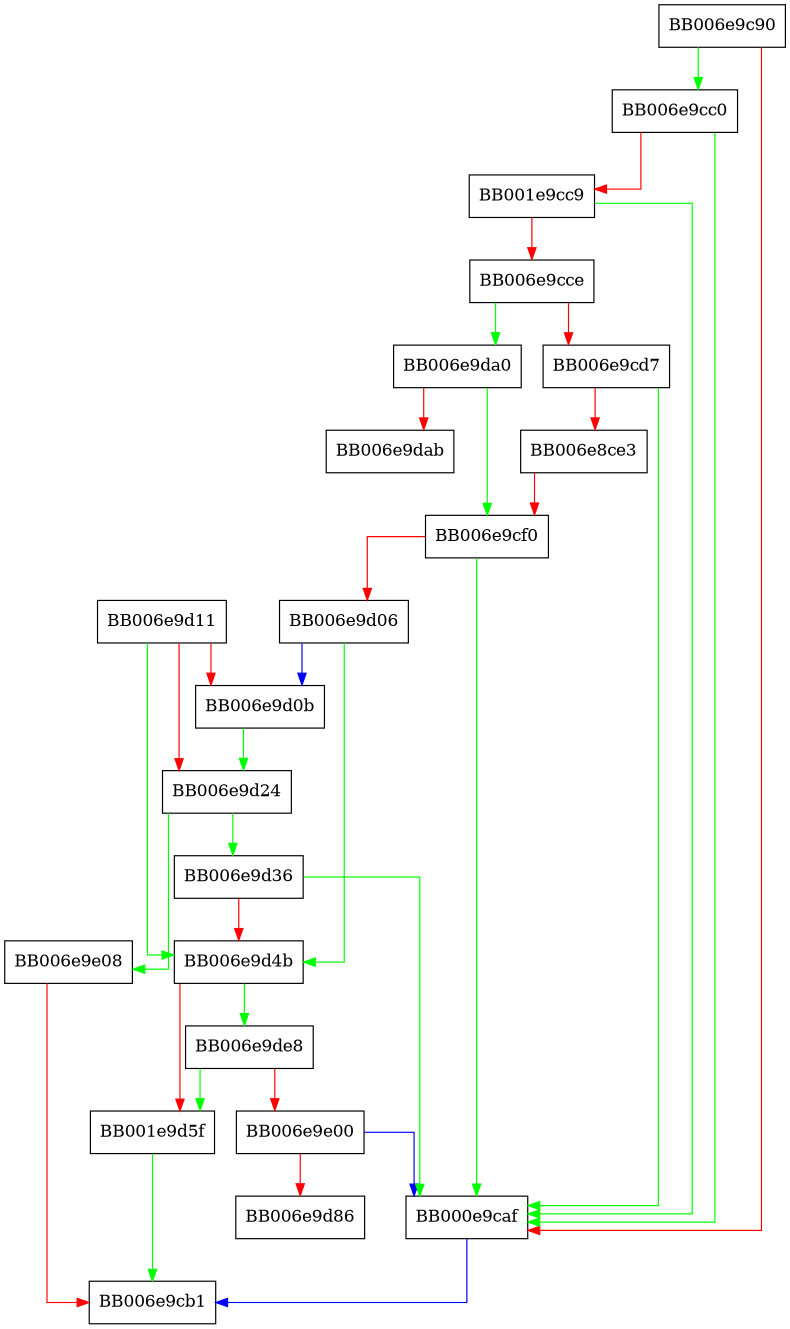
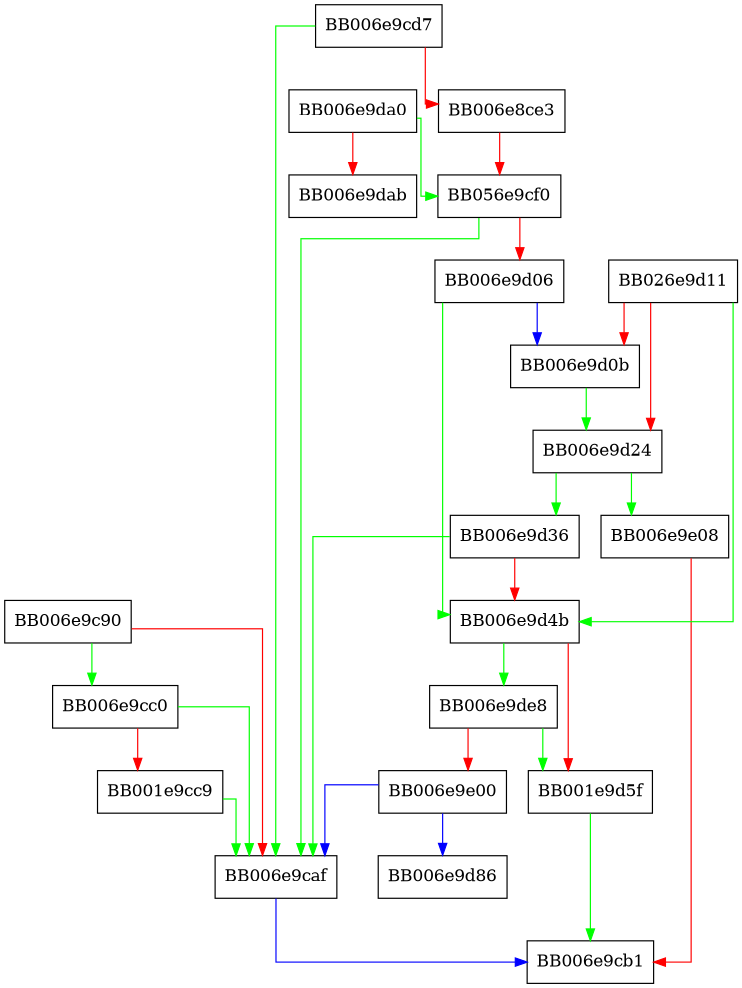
node "BB006e9cce": removed
node "BB006e9cf0": label "BB006e9cf0" -> "BB056e9cf0"
node "BB006e9d11": label "BB006e9d11" -> "BB026e9d11"
edge "BB006e9e00" -> "BB006e9d86": color red -> blue
node "BB000e9caf": label "BB000e9caf" -> "BB006e9caf"
